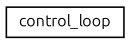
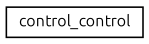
node "control_loop": label "control_loop" -> "control_control"
